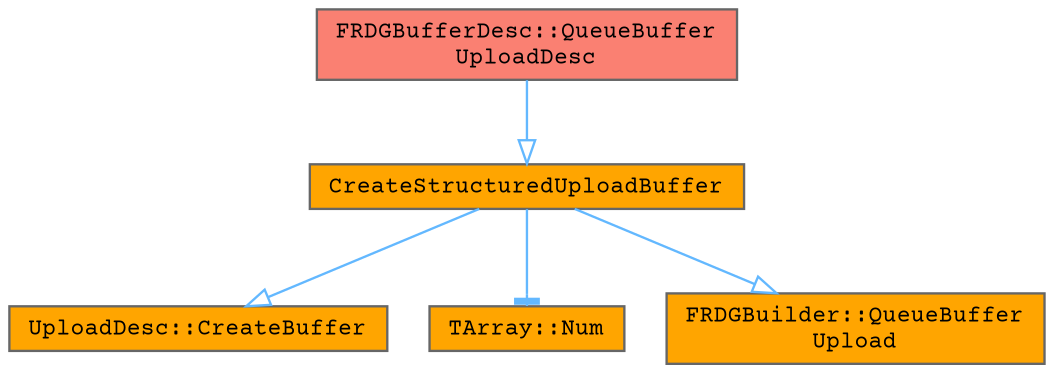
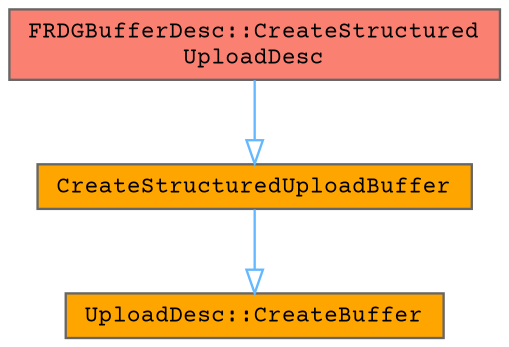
node "FRDGBufferDesc::QueueBuffer UploadDesc": label "FRDGBufferDesc::QueueBuffer UploadDesc" -> "FRDGBufferDesc::CreateStructured UploadDesc"
node "TArray::Num": removed
node "FRDGBuilder::QueueBuffer Upload": removed
